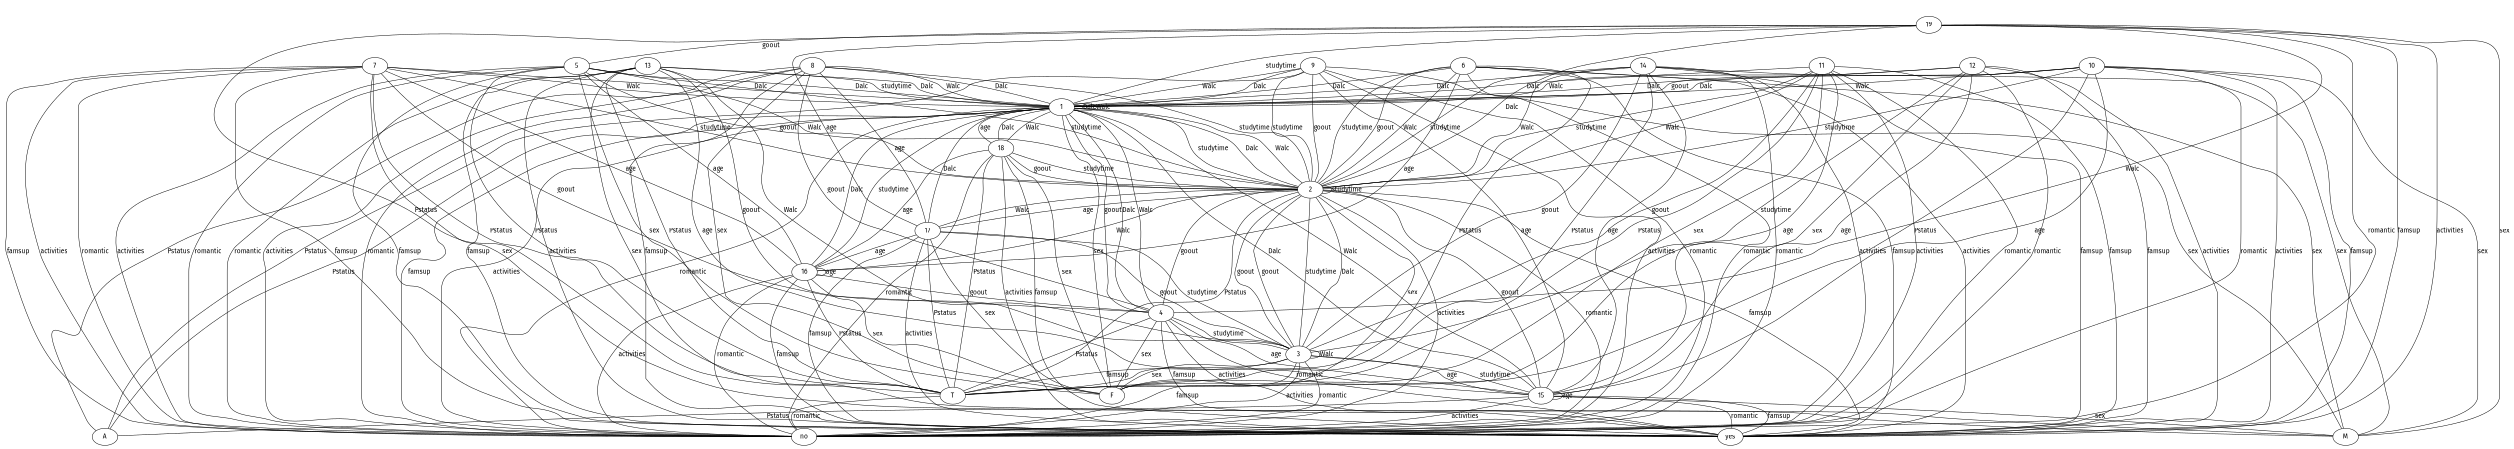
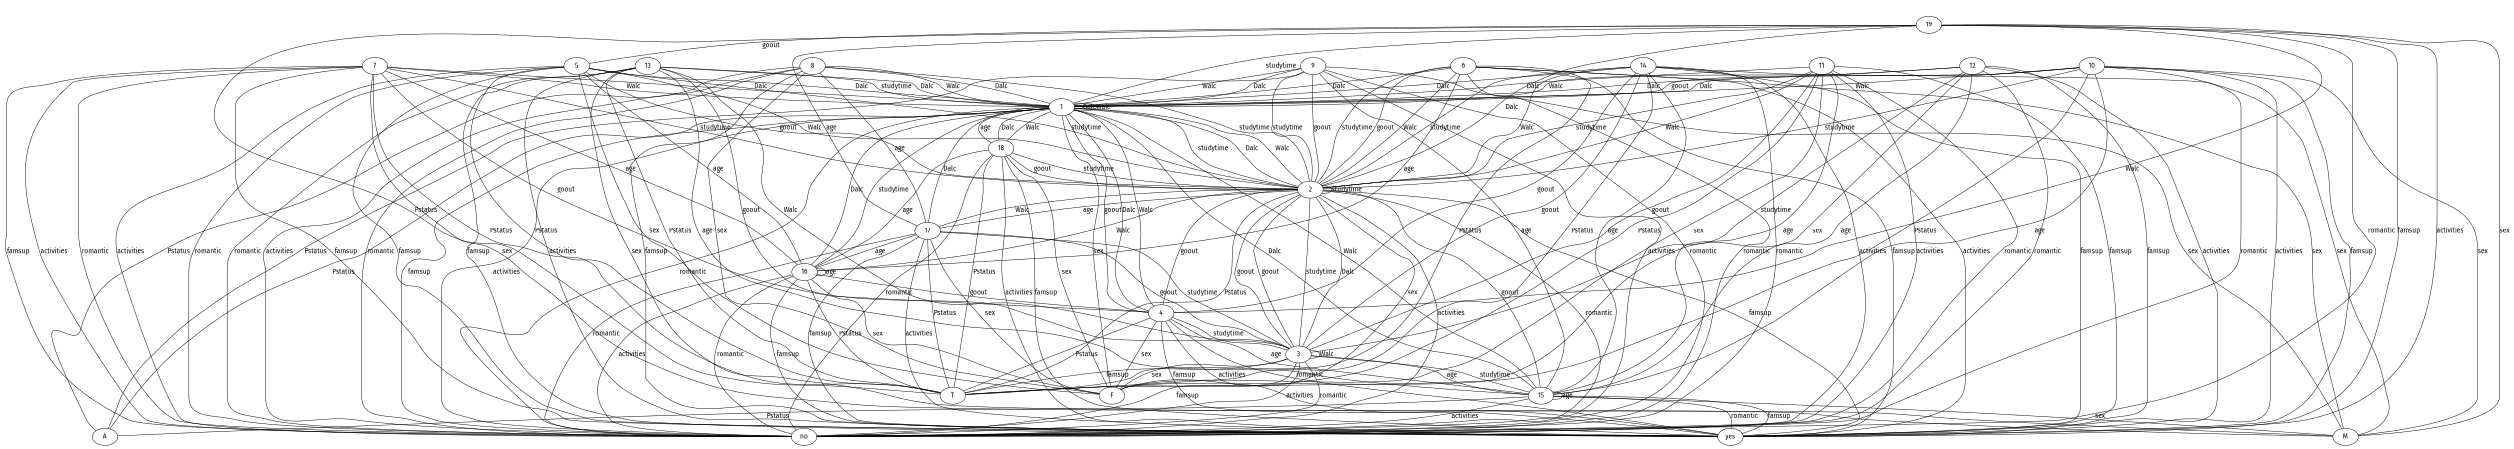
edge "8" -- "4": now "14" -- "4"
edge "T" -- "no": now "17" -- "no"
